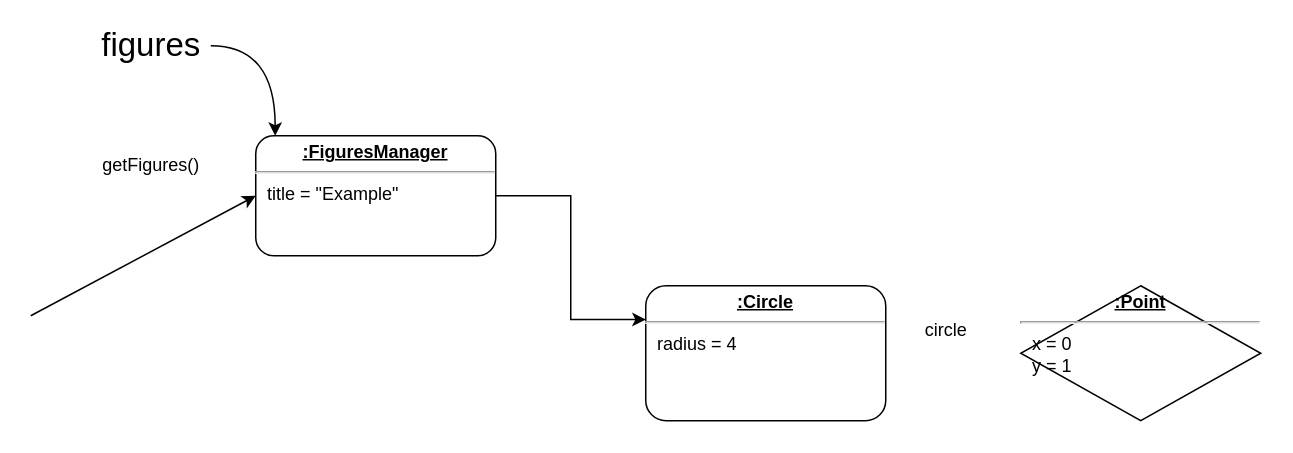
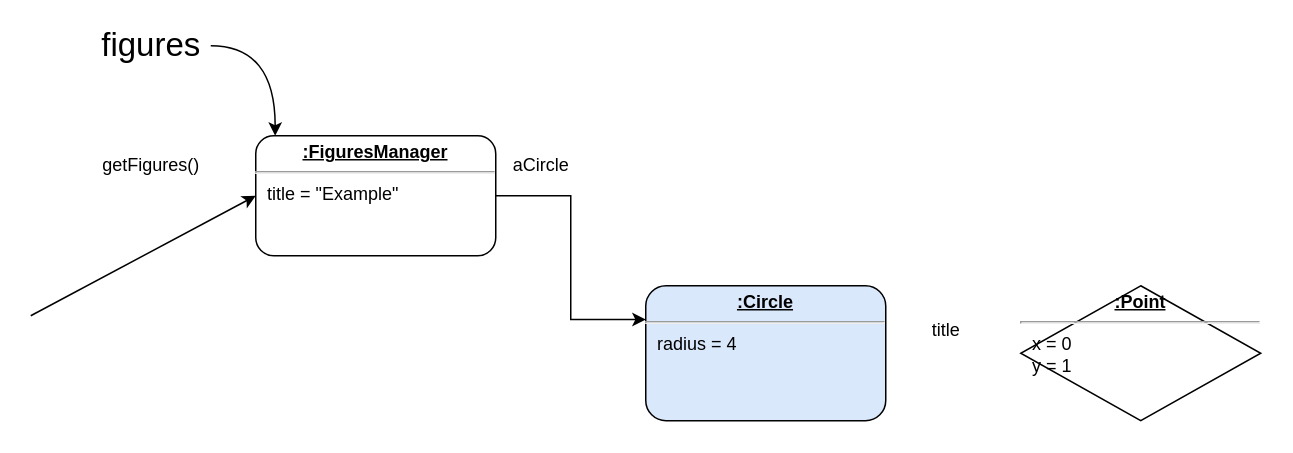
node "aCircle": added
node "circle": label "circle" -> "title"
node ":Circle radius = 4": fillcolor #ffffff -> #dae8fc
